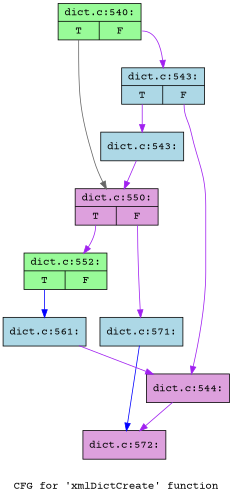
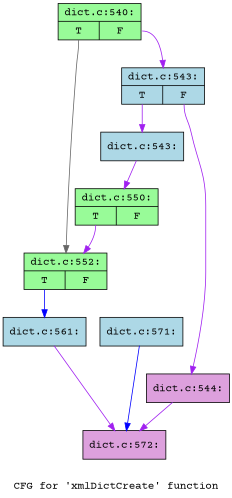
edge "dict.c:540:" -> "dict.c:550:": now "dict.c:540:" -> "dict.c:552:"
node "dict.c:550:": fillcolor plum -> palegreen
edge "dict.c:550:" -> "dict.c:571:": removed
edge "dict.c:561:" -> "dict.c:544:": now "dict.c:561:" -> "dict.c:572:"
